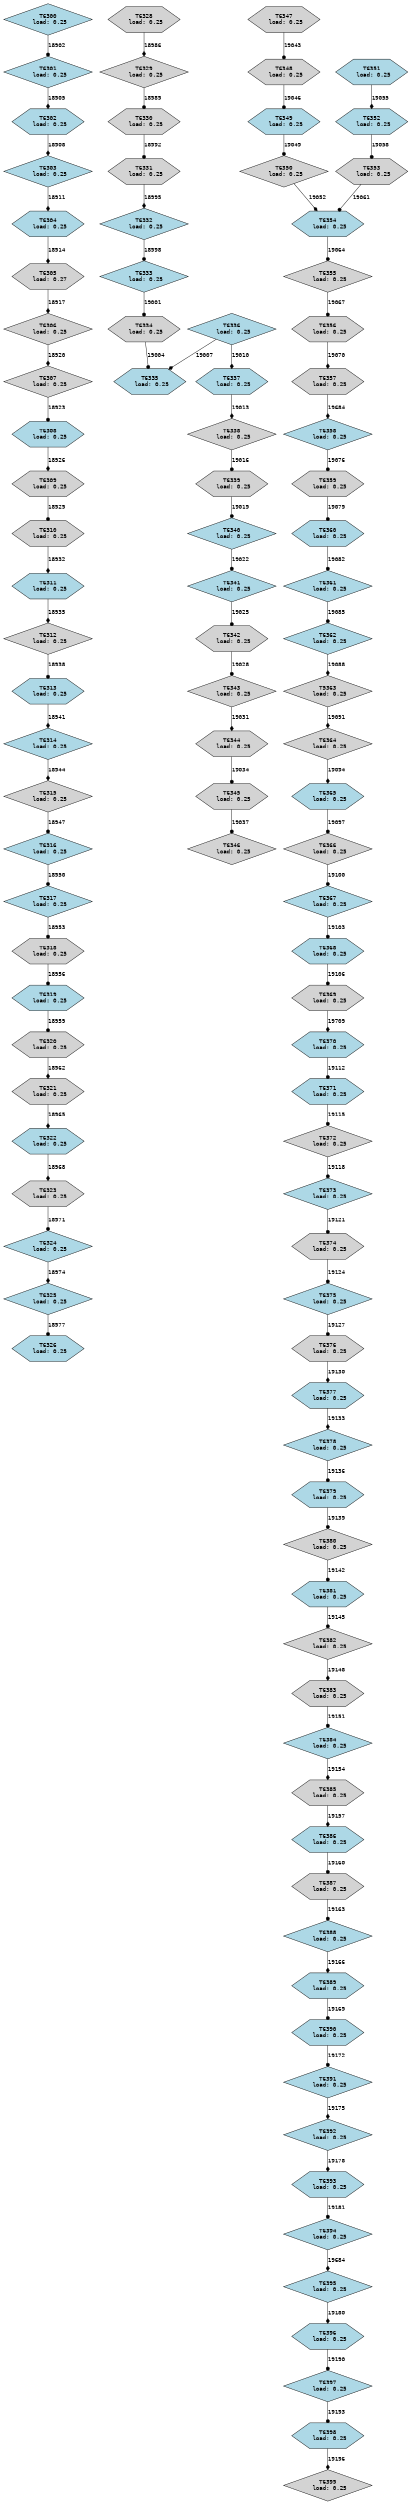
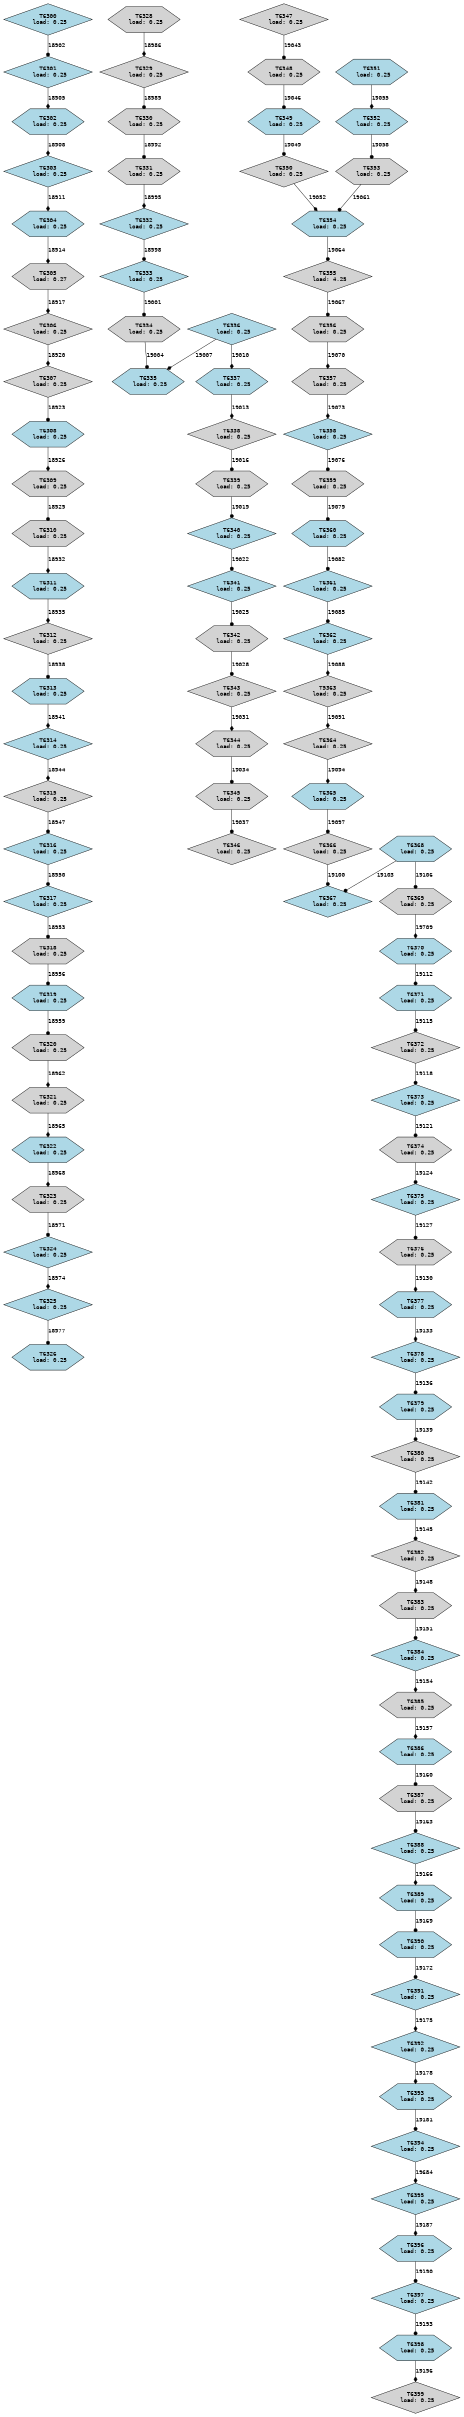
node "T6347 load: 0.25": shape hexagon -> diamond
node "T6355 load: 0.25": label "T6355 load: 0.25" -> "T6355 load: 4.25"
edge "T6357 load: 0.25" -> "T6358 load: 0.25": label "19684" -> "19073"
edge "T6367 load: 0.25" -> "T6368 load: 0.25": reversed
edge "T6395 load: 0.25" -> "T6396 load: 0.25": label "19180" -> "19187"
